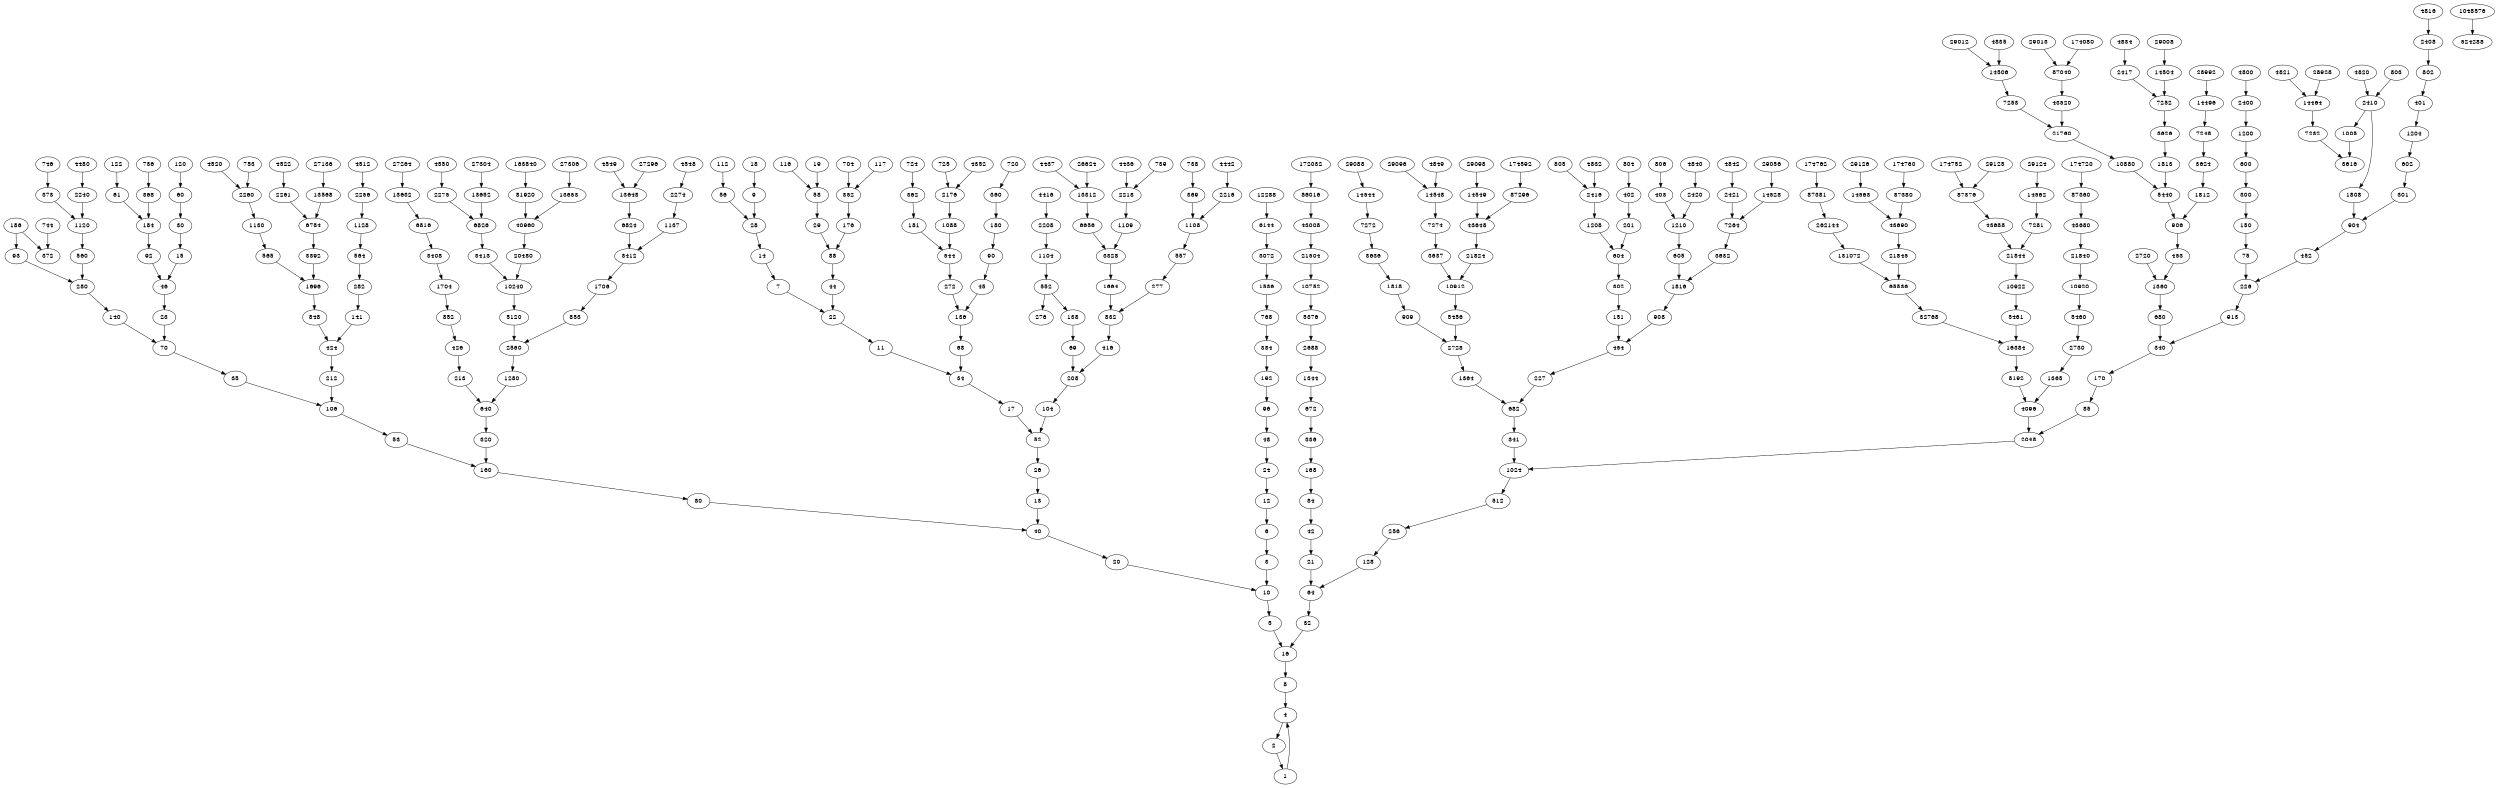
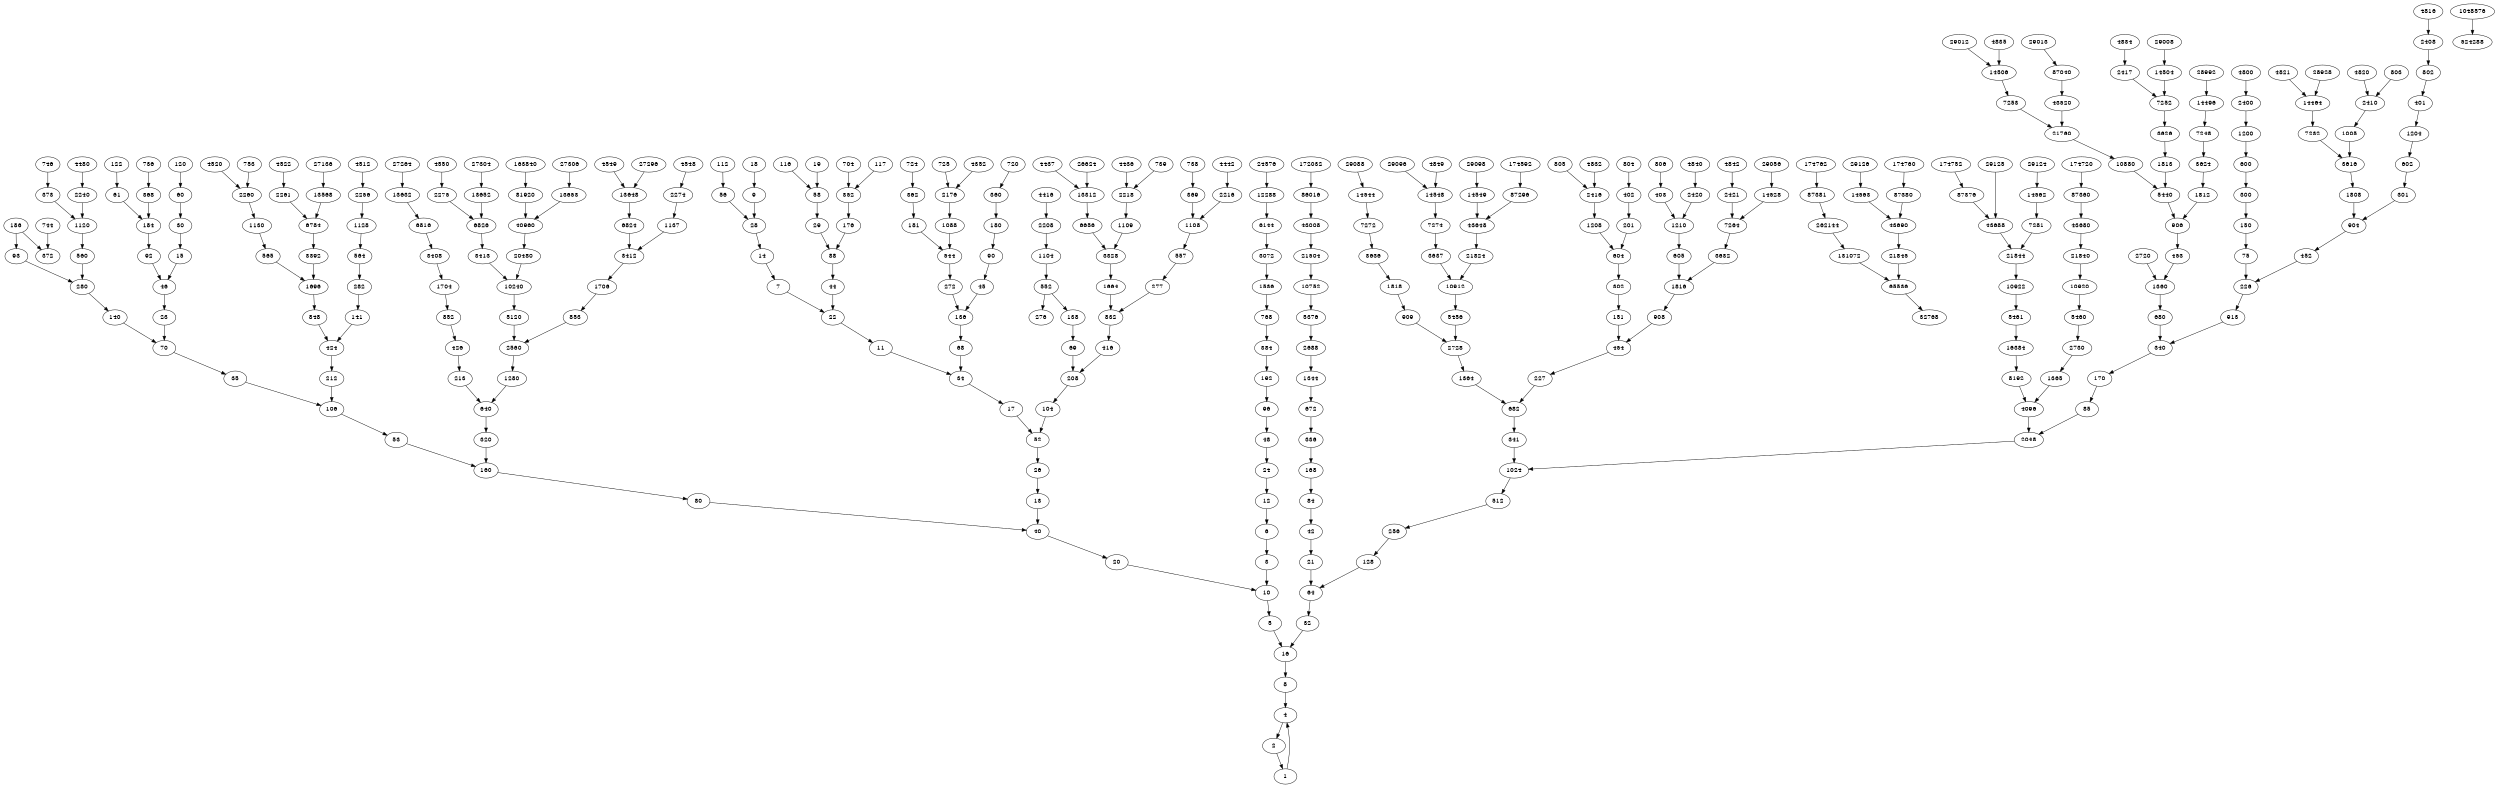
node "174080": removed
edge "2410" -> "1808": now "3616" -> "1808"
node "24576": added
edge "29125" -> "87376": now "29125" -> "43688"
edge "32768" -> "16384": removed
